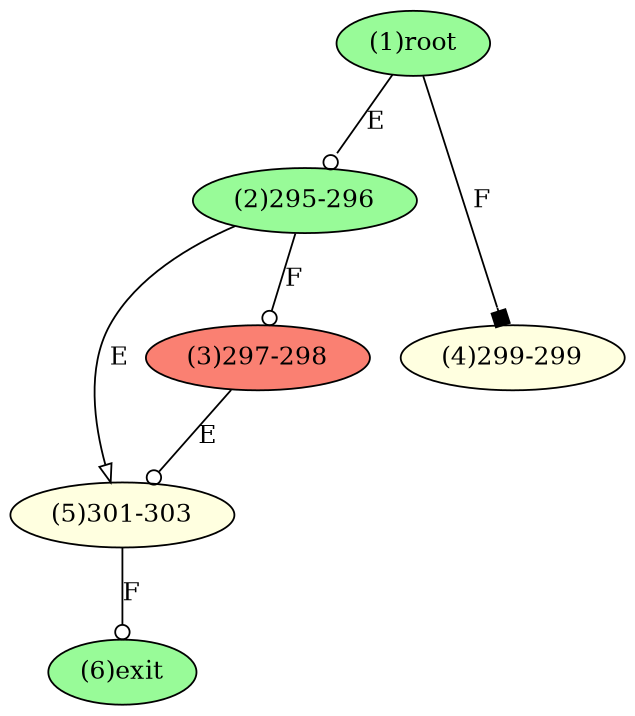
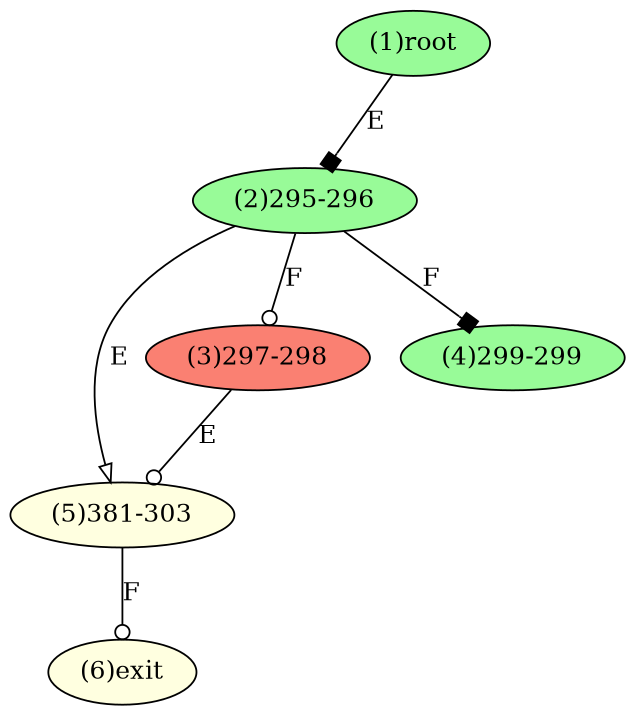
edge "(1)root" -> "(2)295-296": arrowhead odot -> box
edge "(1)root" -> "(4)299-299": now "(2)295-296" -> "(4)299-299"
node "(4)299-299": fillcolor lightyellow -> palegreen
node "(5)301-303": label "(5)301-303" -> "(5)381-303"
node "(6)exit": fillcolor palegreen -> lightyellow
